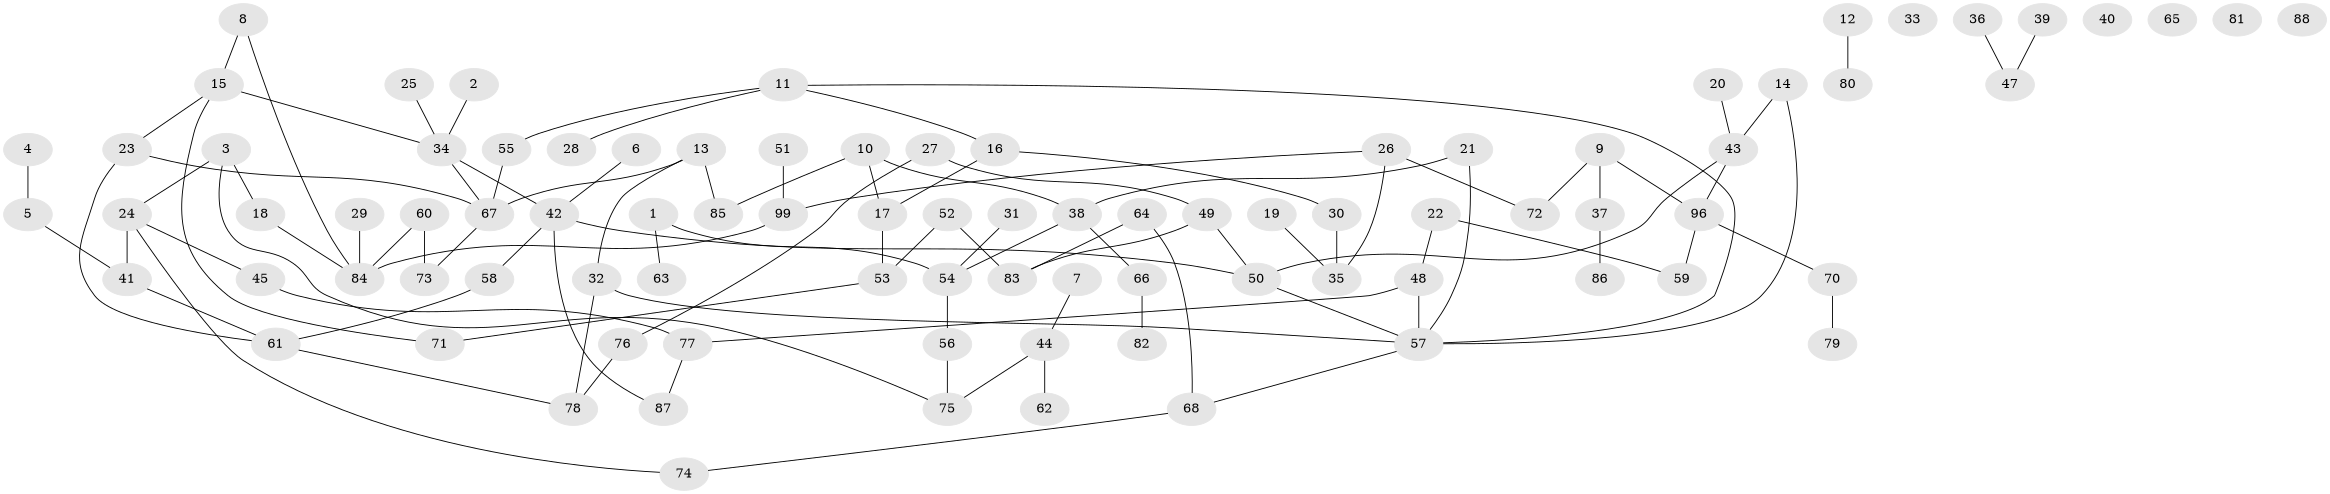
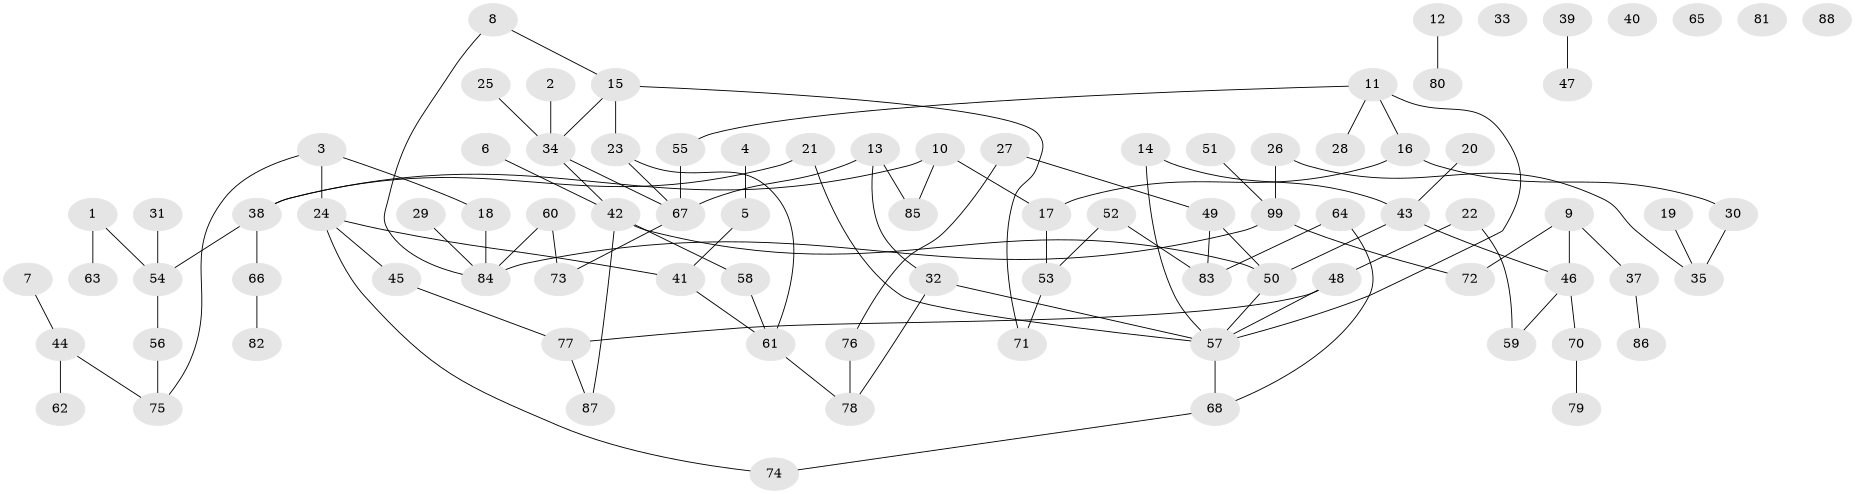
node "36": removed
edge "26" -- "72": now "99" -- "72"
node "96": label "96" -> "46"
